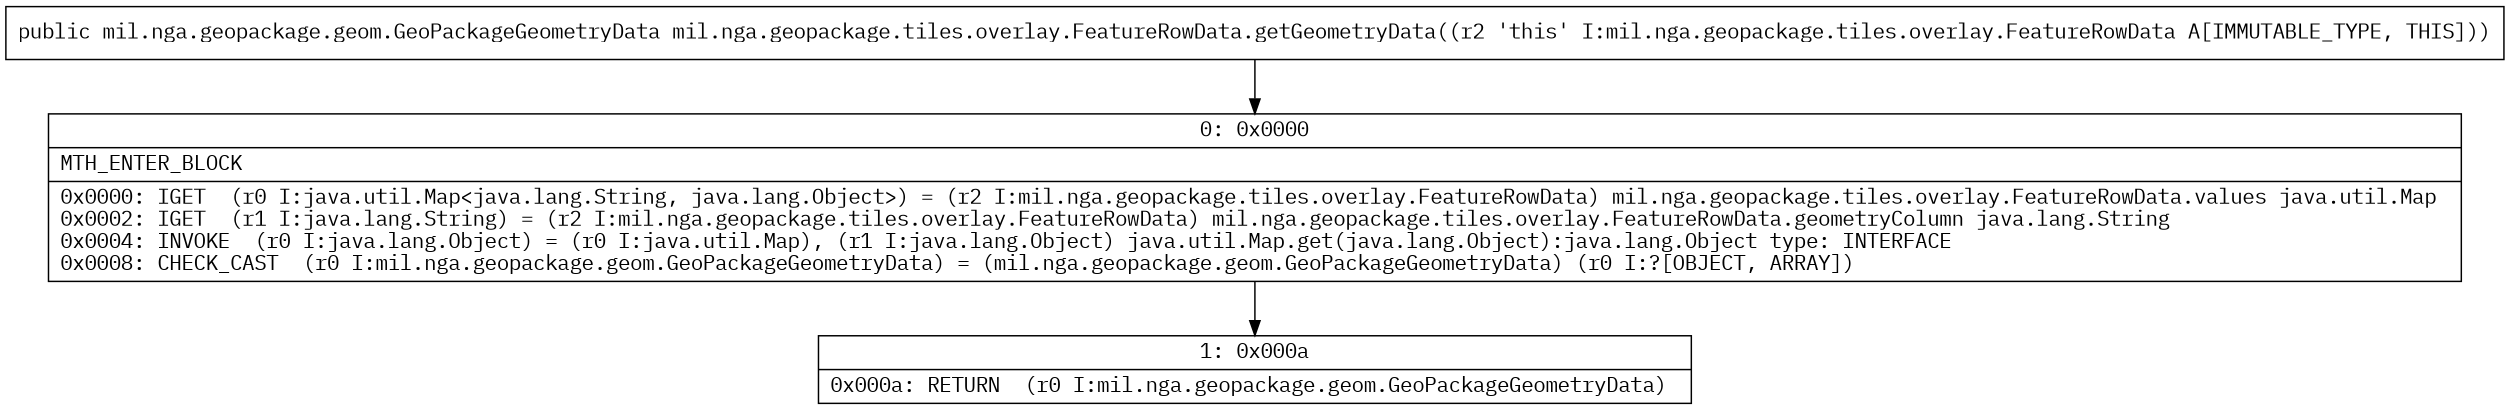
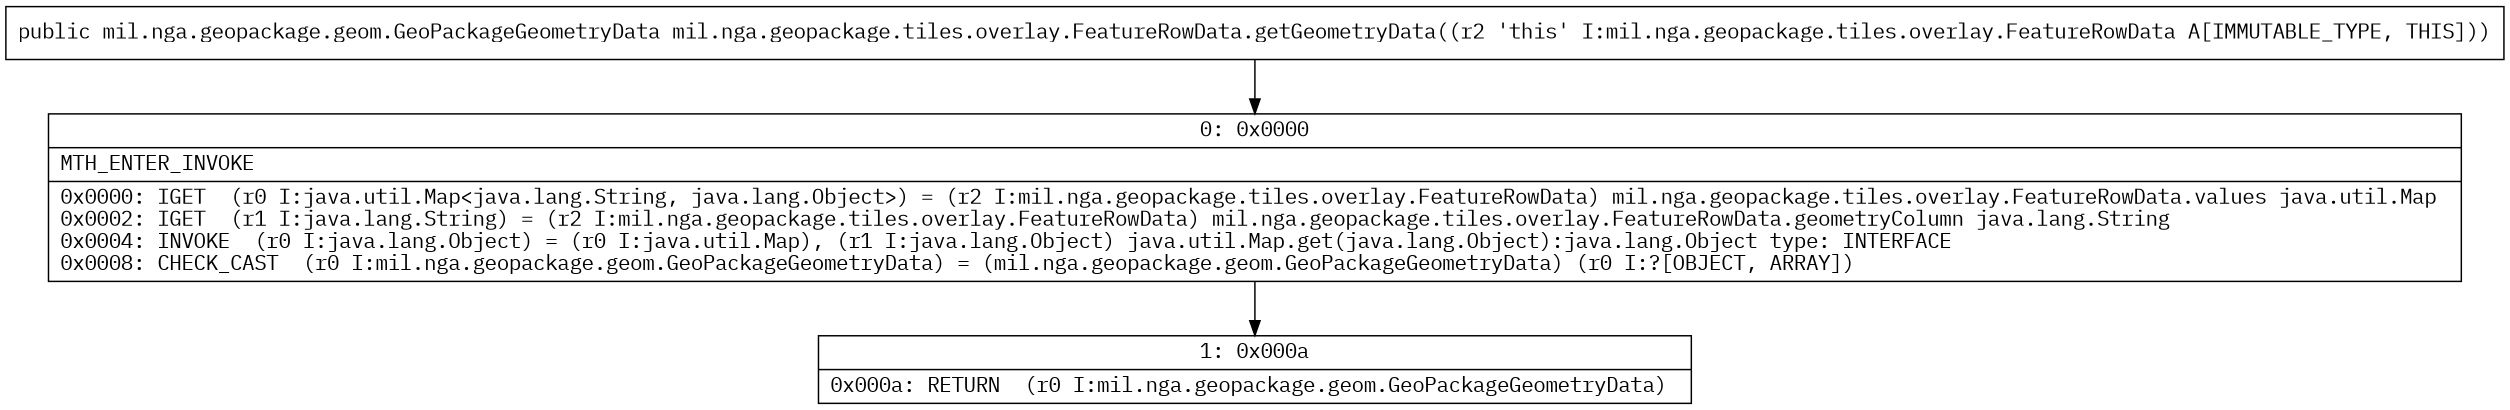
node "0: 0x0000": text "MTH_ENTER_BLOCK" -> "MTH_ENTER_INVOKE"
